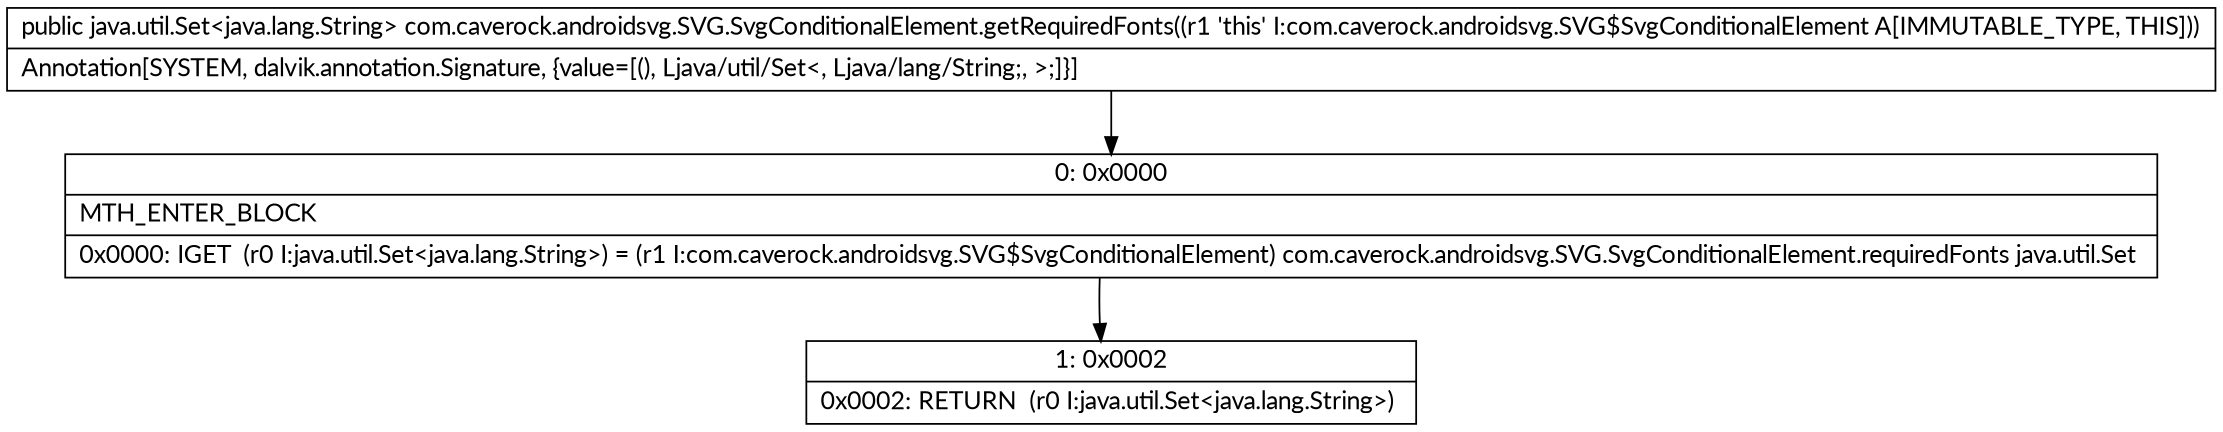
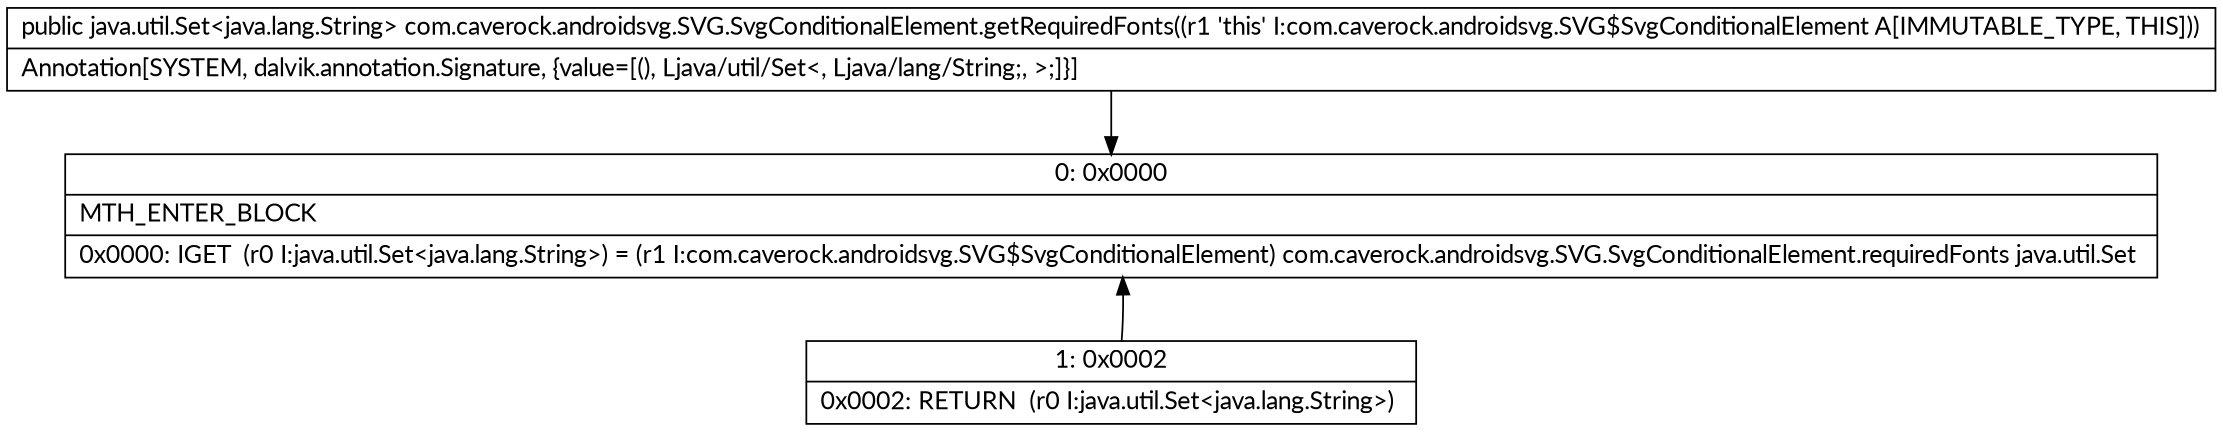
edge "0: 0x0000" -> "1: 0x0002": reversed
